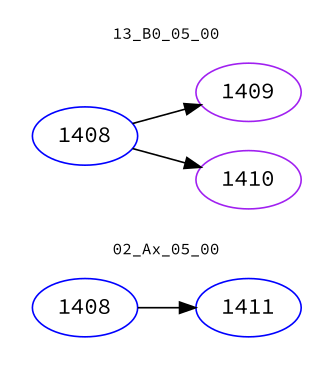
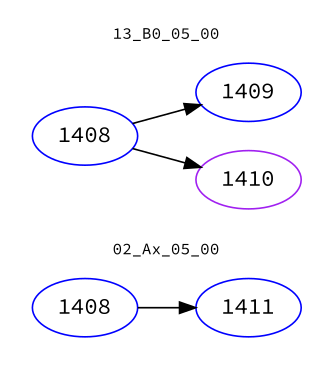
node "1409": color purple -> blue
